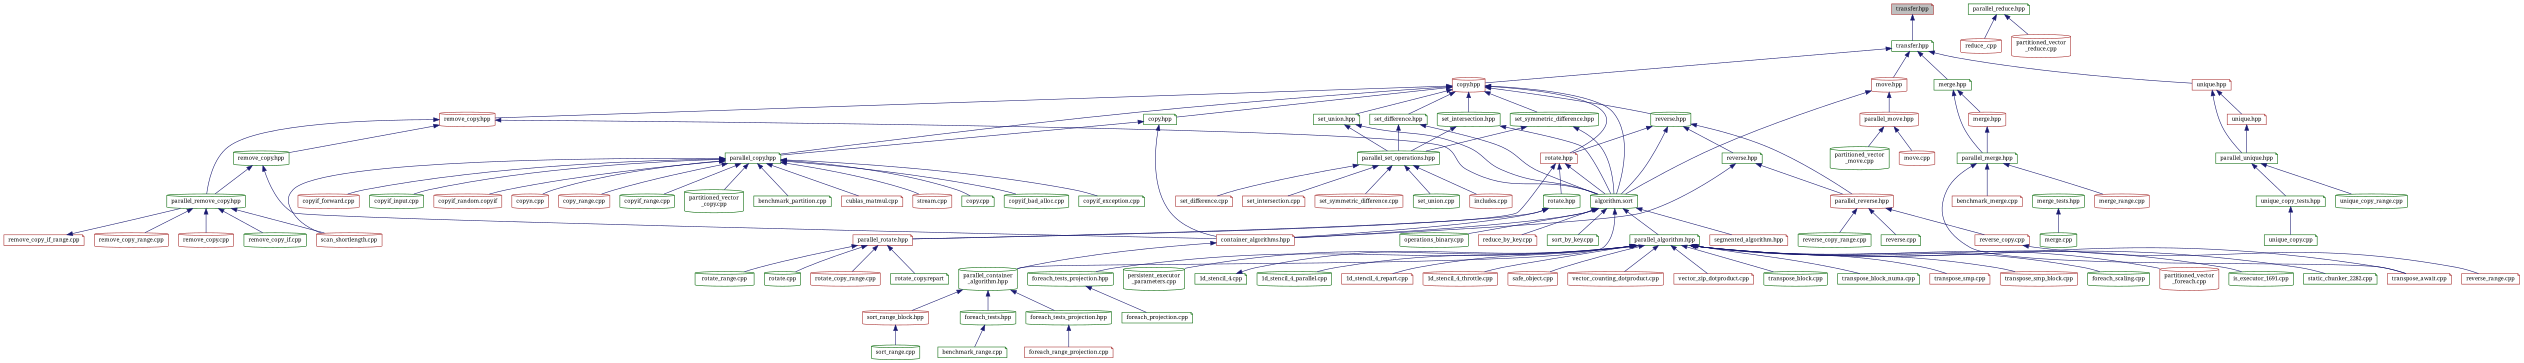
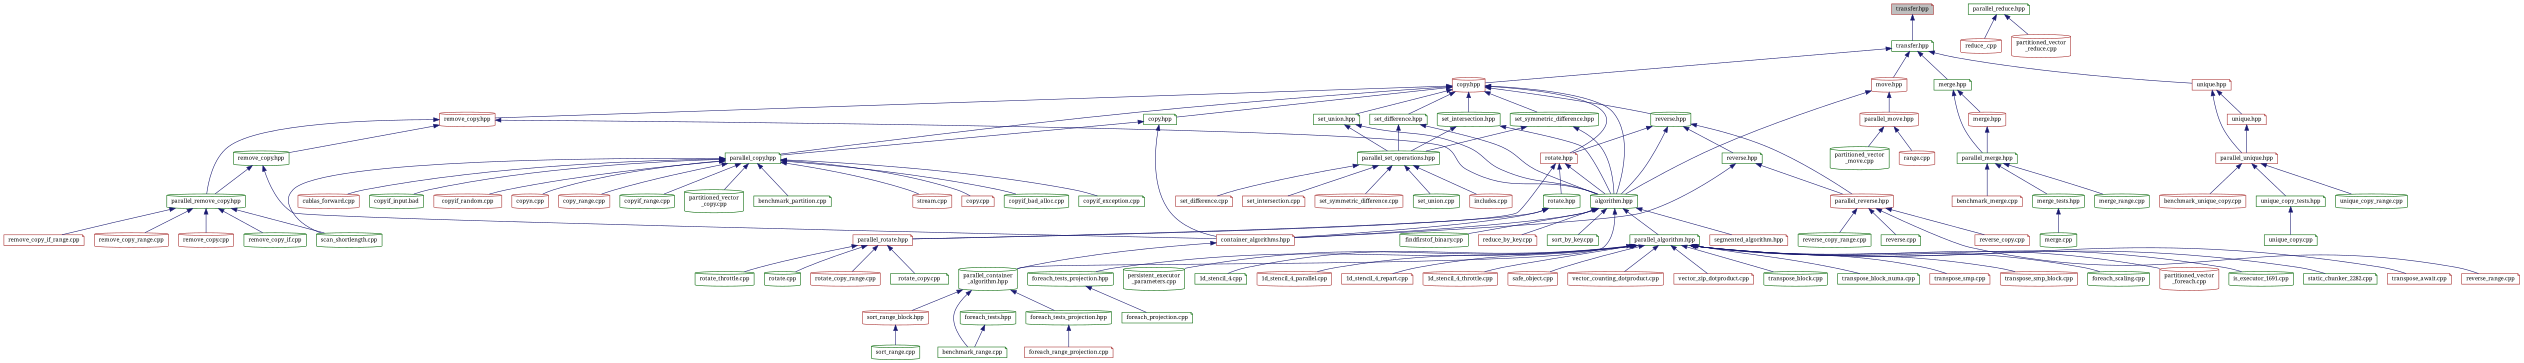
node "move.cpp": label "move.cpp" -> "range.cpp"
node "parallel_unique.hpp": color darkgreen -> brown
node "copyif_forward.cpp": label "copyif_forward.cpp" -> "cublas_forward.cpp"
node "copyif_input.cpp": label "copyif_input.cpp" -> "copyif_input.bad"
node "copyif_random.copyif": label "copyif_random.copyif" -> "copyif_random.cpp"
node "cublas_matmul.cpp": removed
node "copy.cpp": color darkgreen -> brown
node "algorithm.sort": label "algorithm.sort" -> "algorithm.hpp"
node "merge_range.cpp": color brown -> darkgreen
node "benchmark_unique_copy.cpp": added
edge "parallel_remove_copy.hpp" -> "remove_copy_if_range.cpp": reversed
node "scan_shortlength.cpp": color brown -> darkgreen
node "operations_binary.cpp": label "operations_binary.cpp" -> "findfirstof_binary.cpp"
edge "parallel_algorithm.hpp" -> "1d_stencil_4.cpp": reversed
edge "reverse_range.cpp" -> "reverse_copy.cpp": now "reverse_range.cpp" -> "parallel_reverse.hpp"
edge "transpose_await.cpp" -> "parallel_merge.hpp": now "merge_tests.hpp" -> "parallel_merge.hpp"
node "rotate_range.cpp": label "rotate_range.cpp" -> "rotate_throttle.cpp"
node "rotate_copy.repart": label "rotate_copy.repart" -> "rotate_copy.cpp"
node "1d_stencil_4_parallel.cpp": color darkgreen -> brown
edge "foreach_tests.hpp" -> "parallel_container _algorithm.hpp": now "benchmark_range.cpp" -> "parallel_container _algorithm.hpp"
